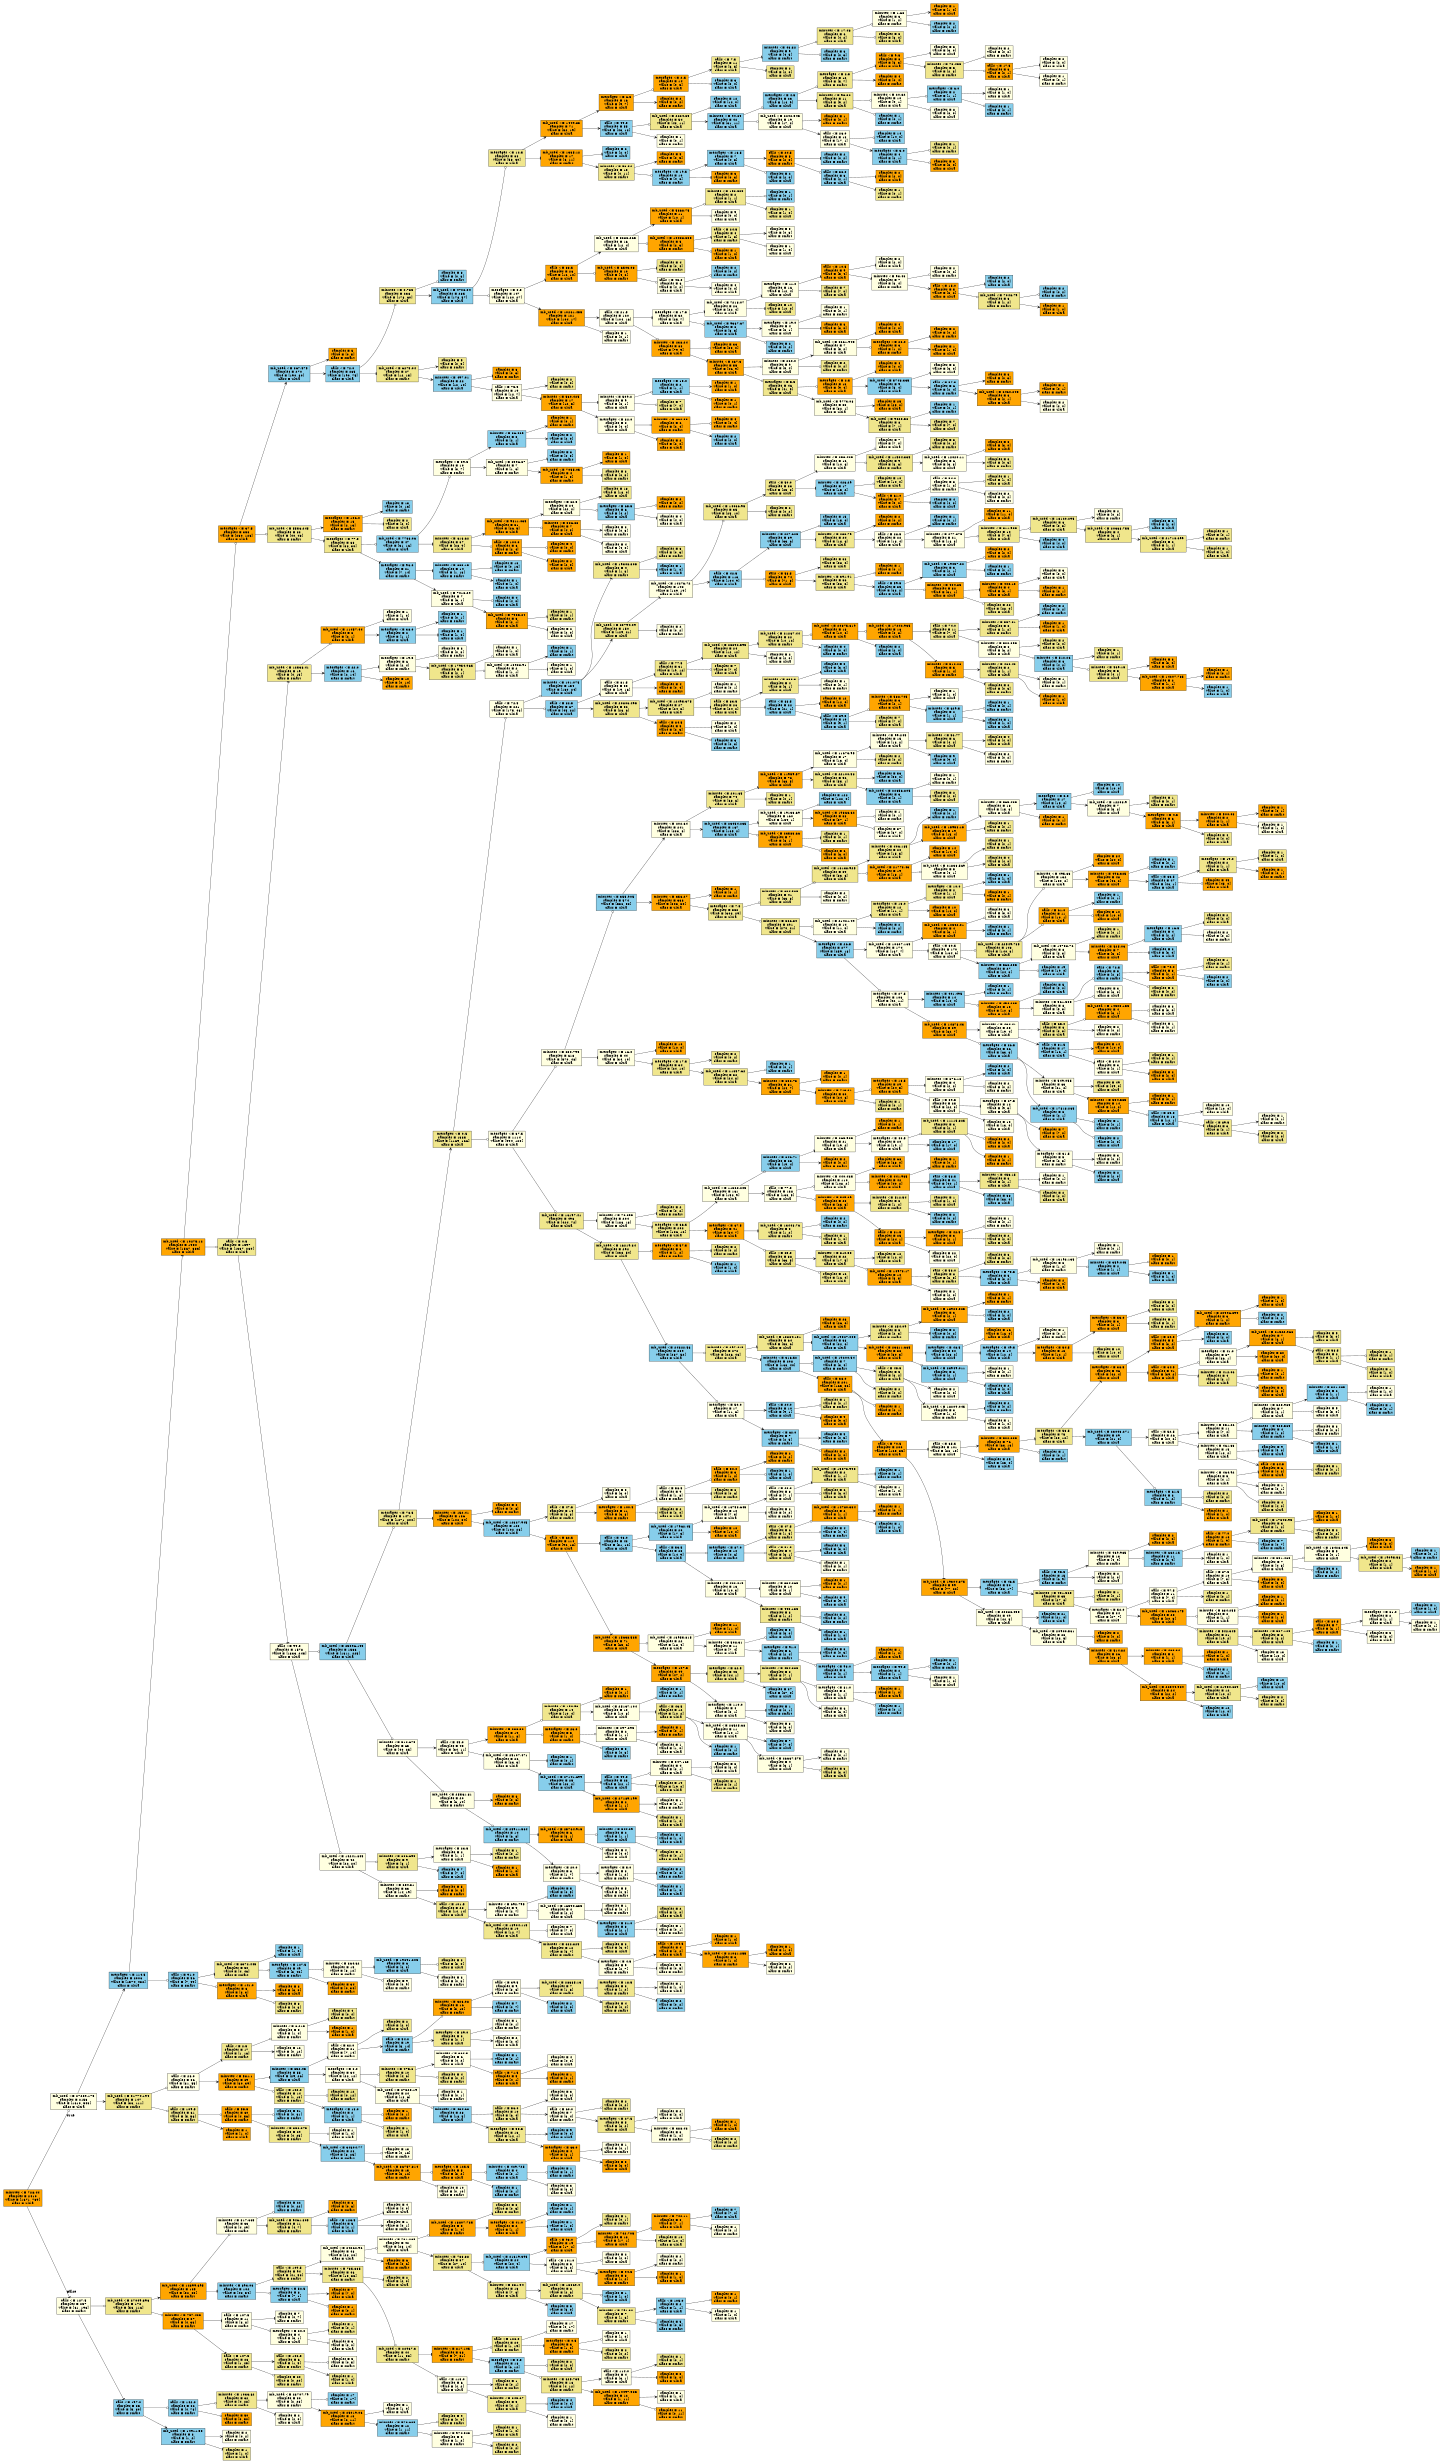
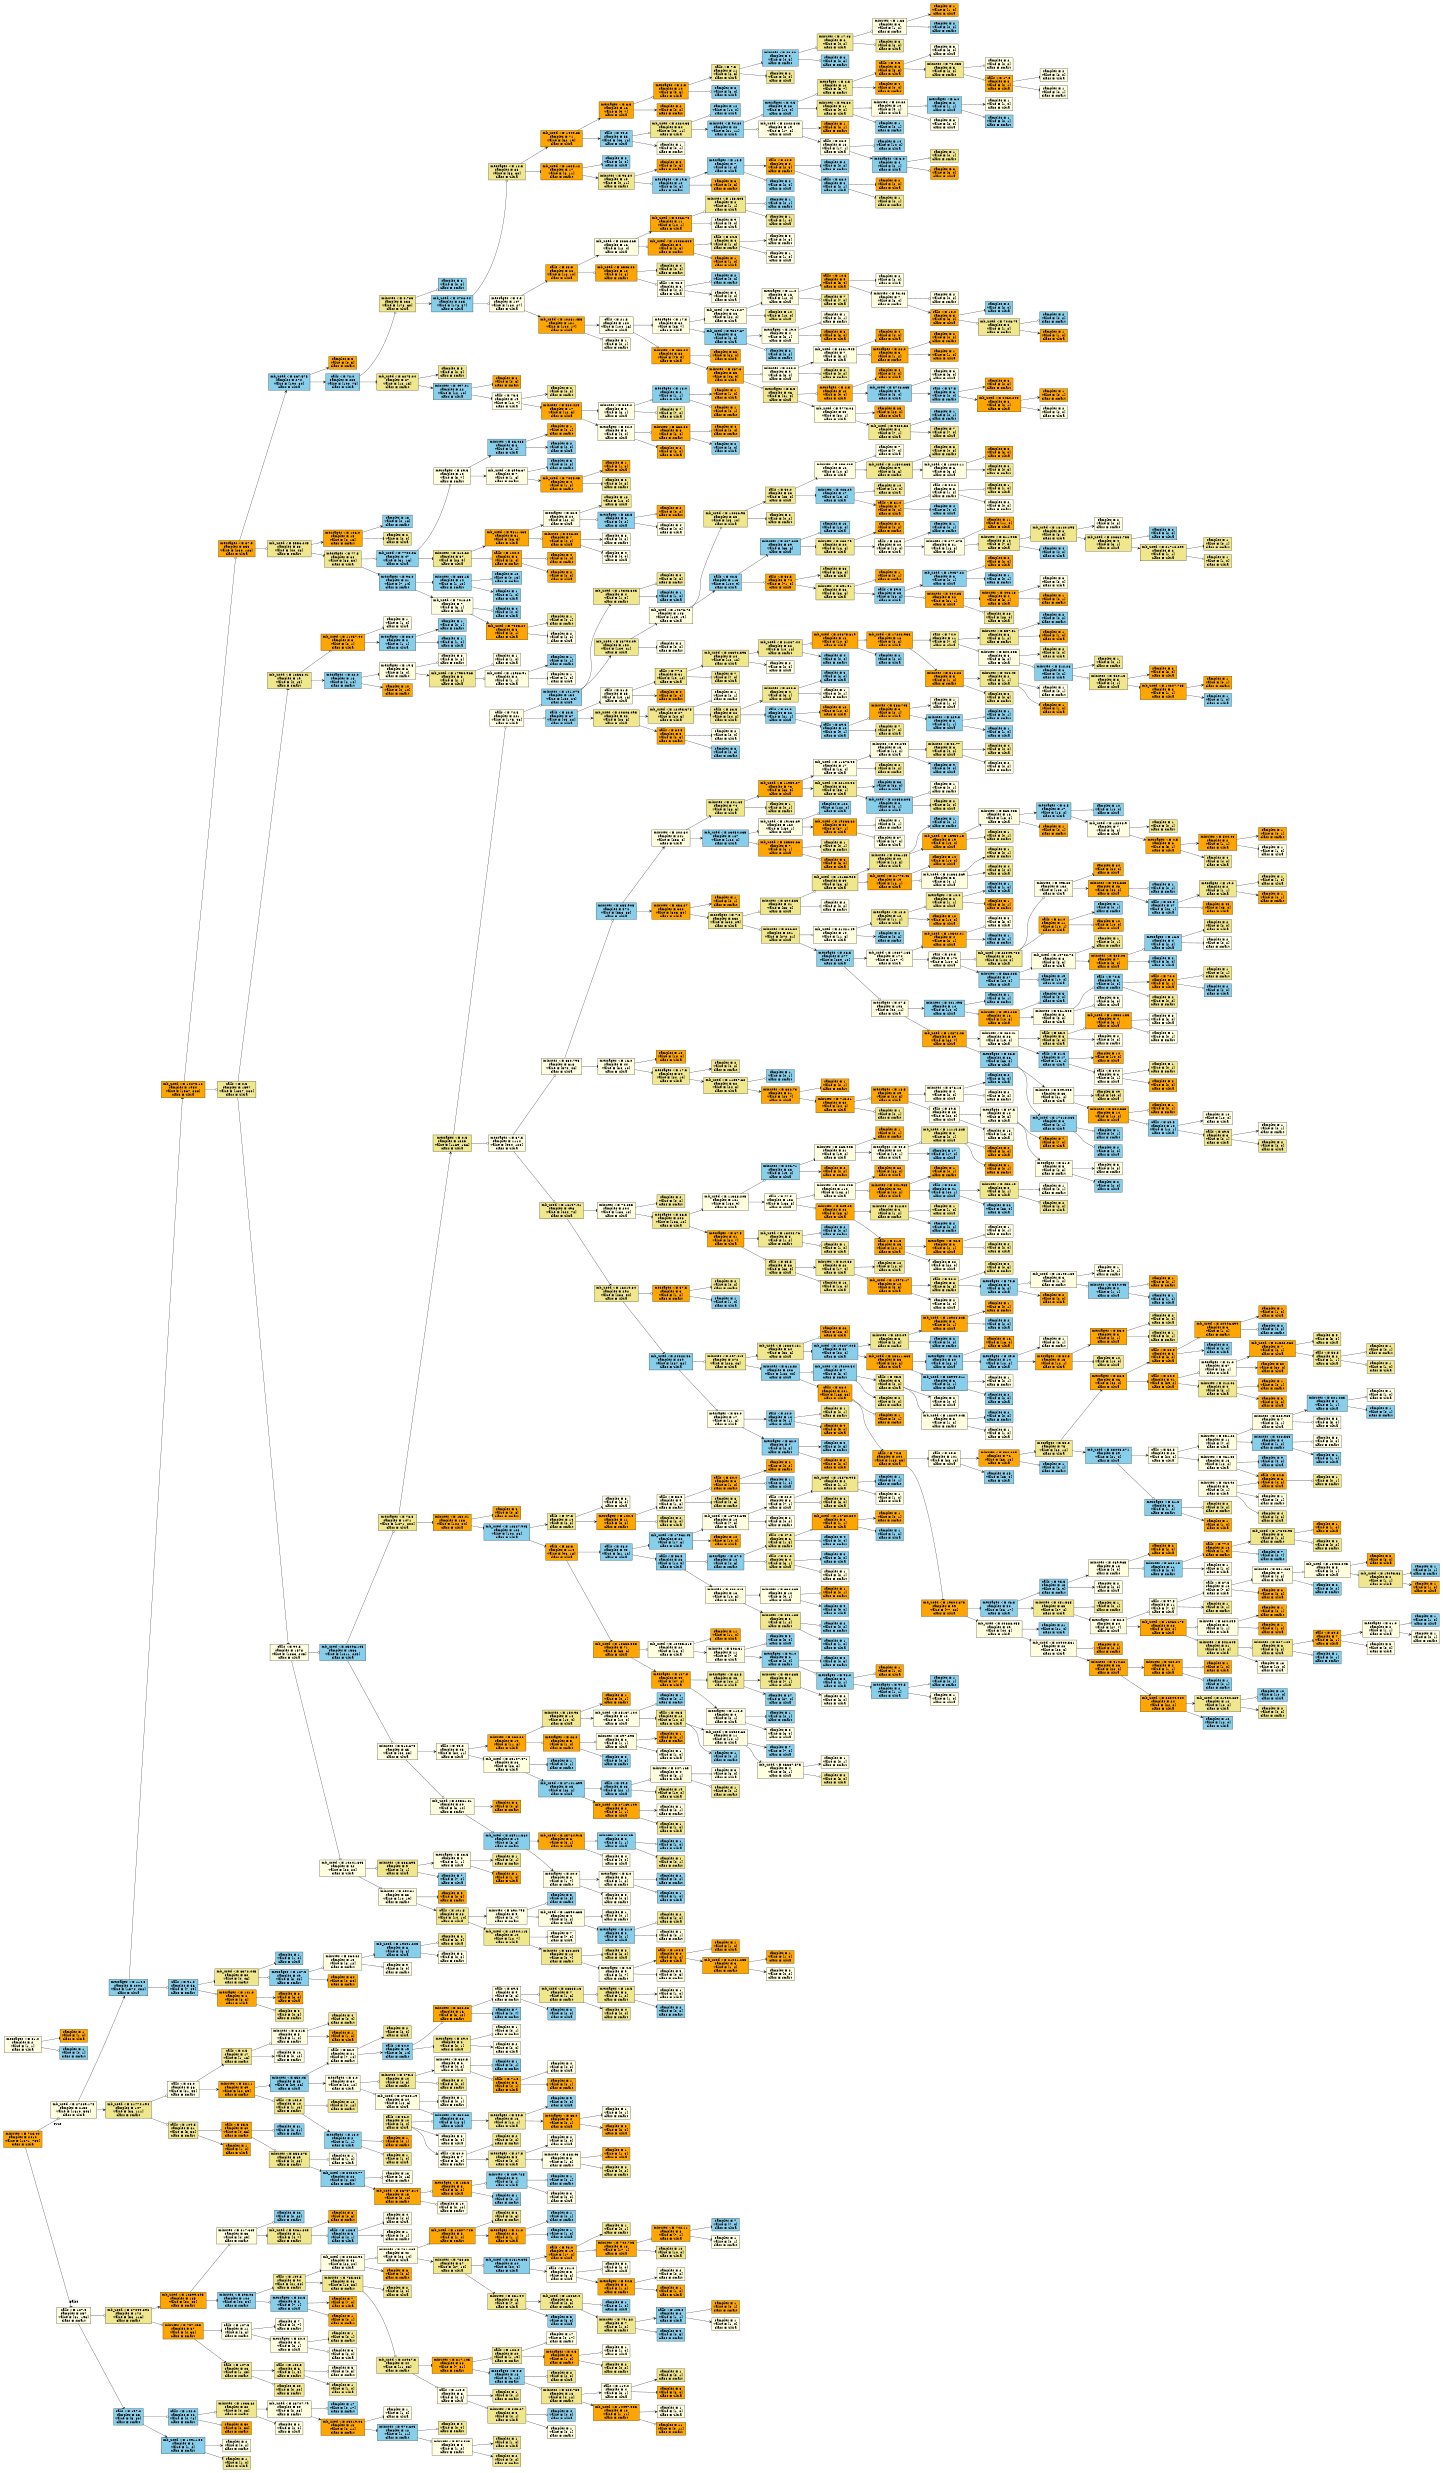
edge "minutes <= 454.885 samples = 8 value = [7, 1] class = ultra" -> "messages <= 81.0 samples = 2 value = [1, 1] class = ultra": removed
edge "calls <= 54.0 samples = 19 value = [5, 14] class = smart" -> "messages <= 29.0 samples = 3 value = [2, 1] class = ultra": arrowhead vee -> tee
edge "minutes <= 434.68 samples = 23 value = [18, 5] class = ultra" -> "calls <= 56.0 samples = 10 value = [6, 4] class = ultra": reversed
